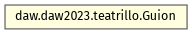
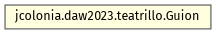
node "daw.daw2023.teatrillo.Guion": label "daw.daw2023.teatrillo.Guion" -> "jcolonia.daw2023.teatrillo.Guion"
